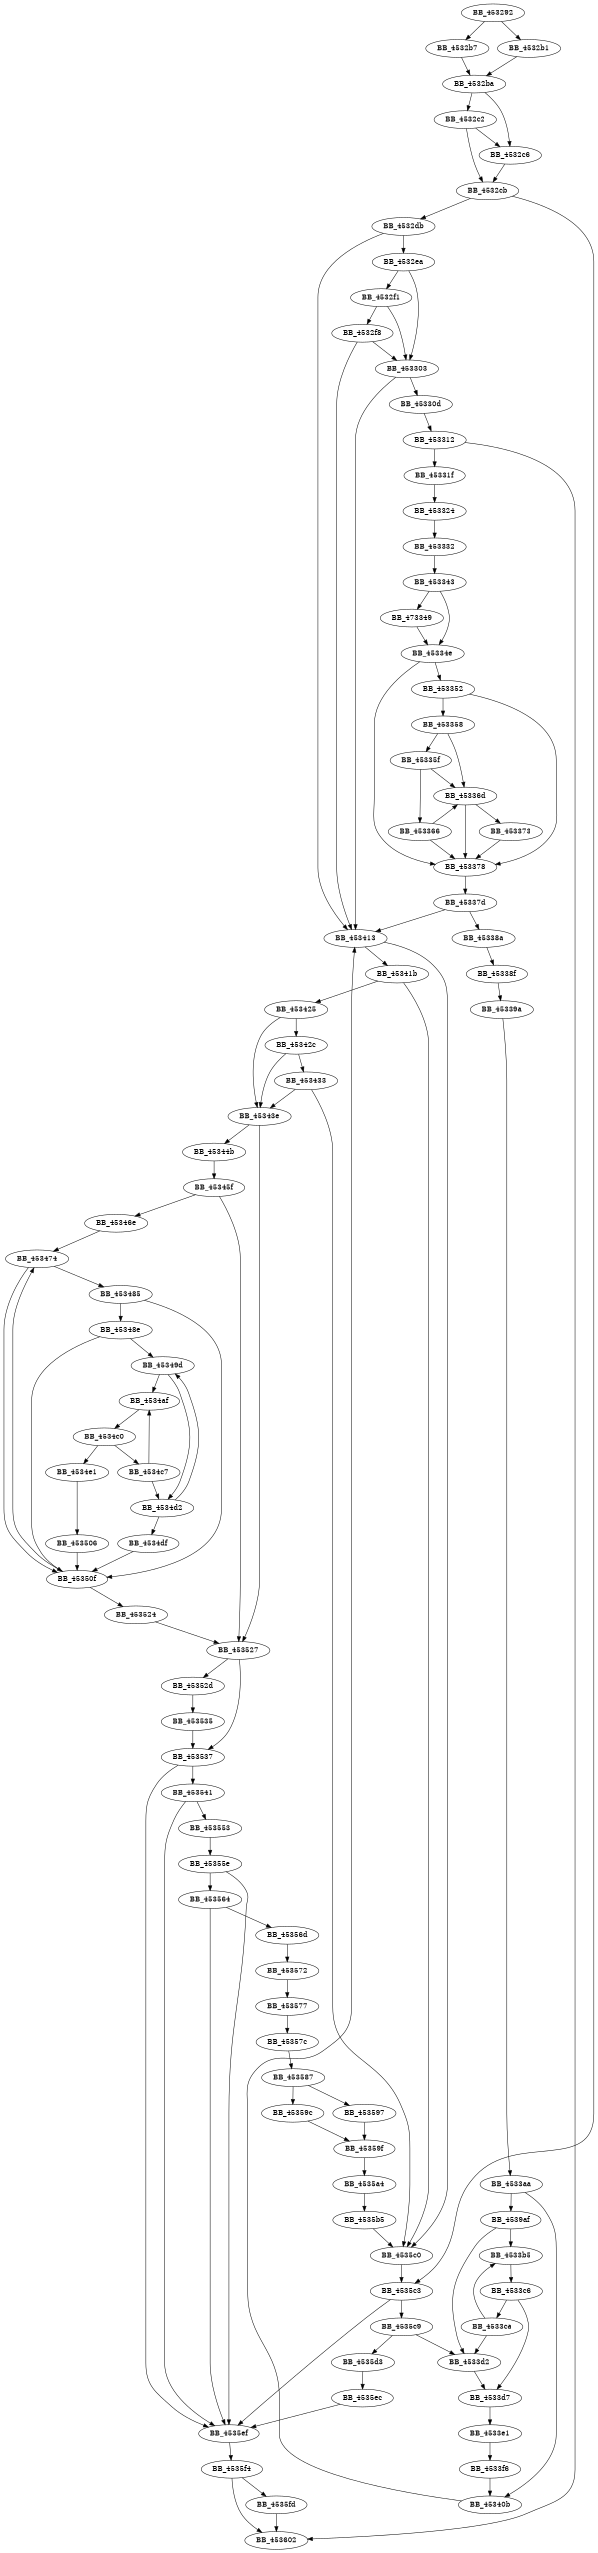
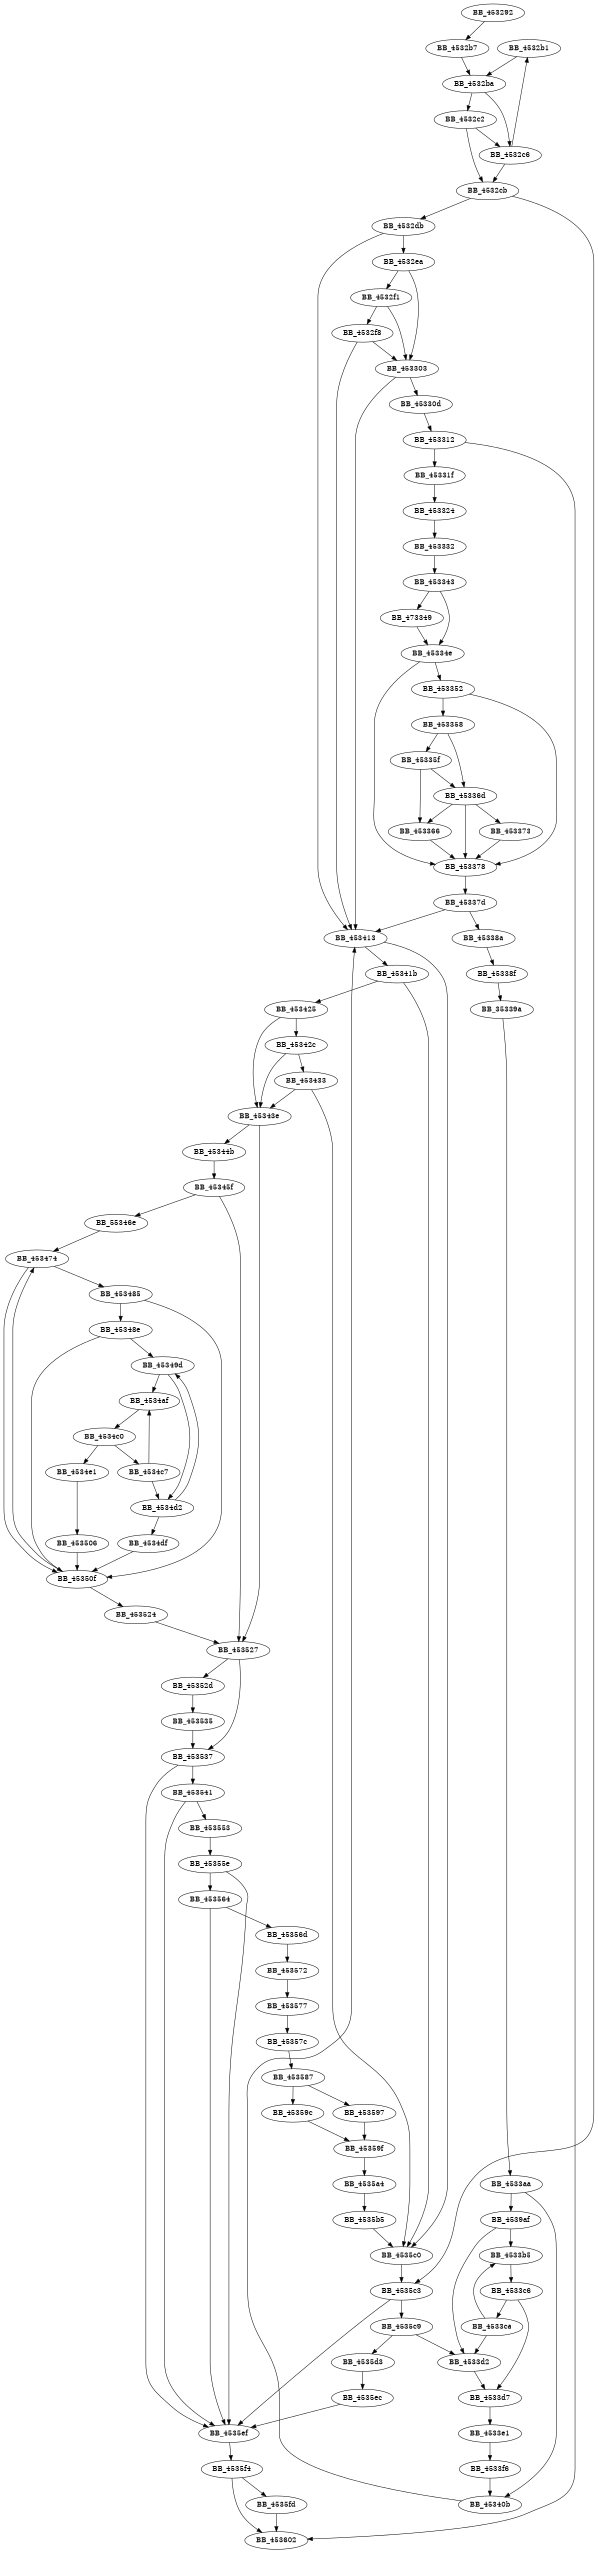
edge "BB_453292" -> "BB_4532b1": now "BB_4532c6" -> "BB_4532b1"
edge "BB_453366" -> "BB_45336d": reversed
node "BB_45339a": label "BB_45339a" -> "BB_35339a"
node "BB_45346e": label "BB_45346e" -> "BB_55346e"
